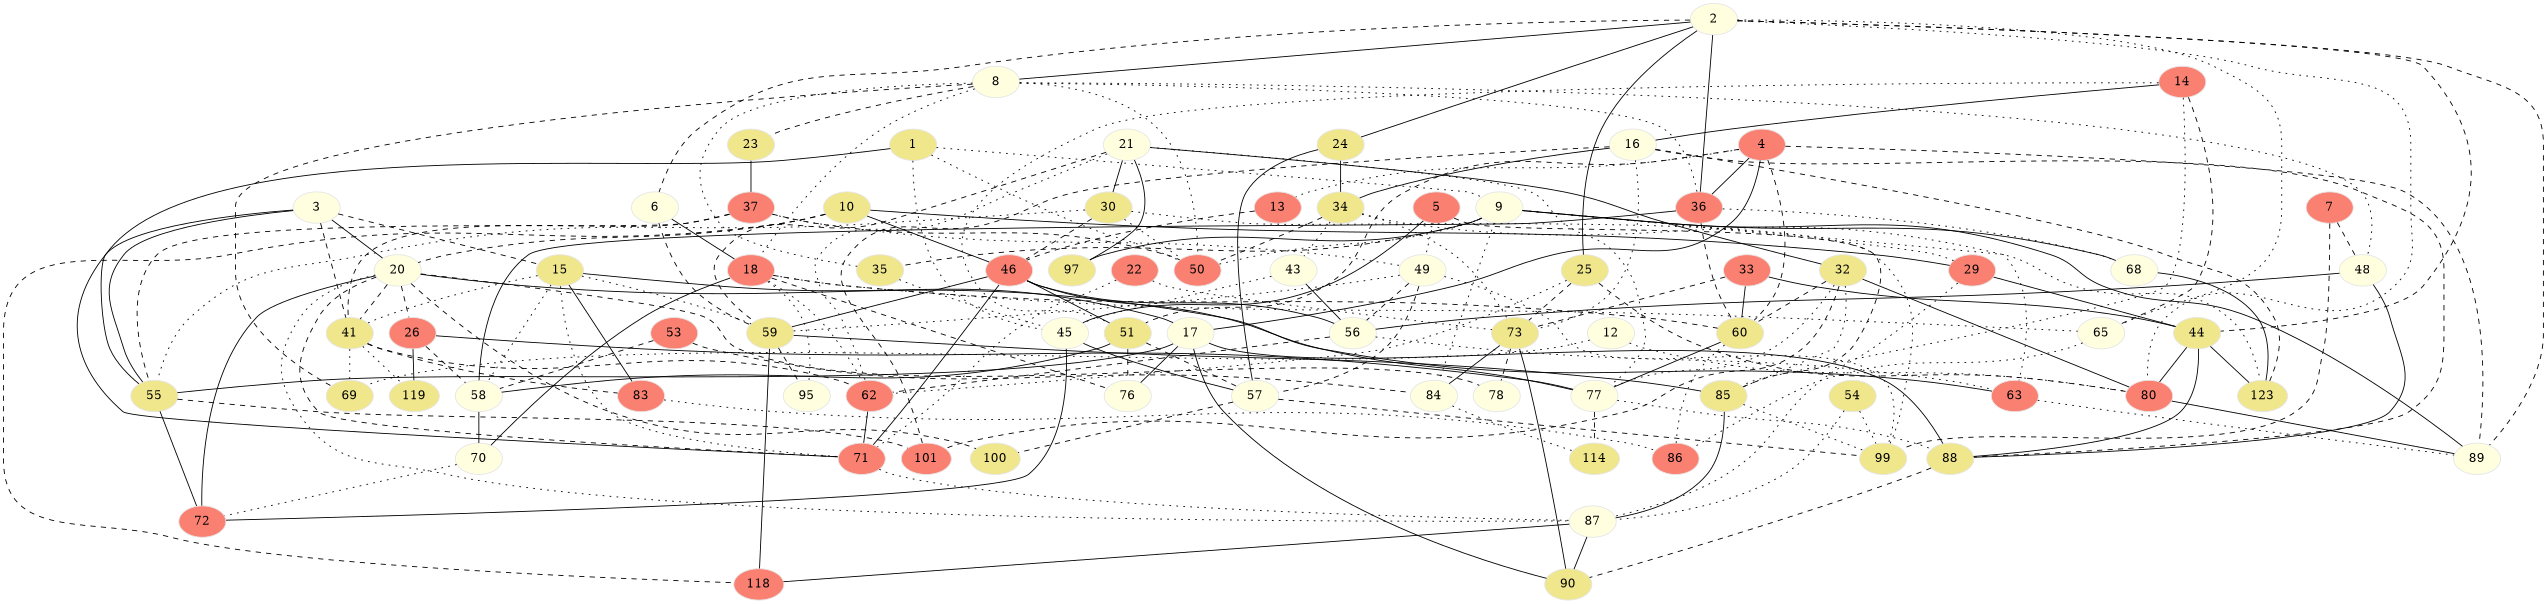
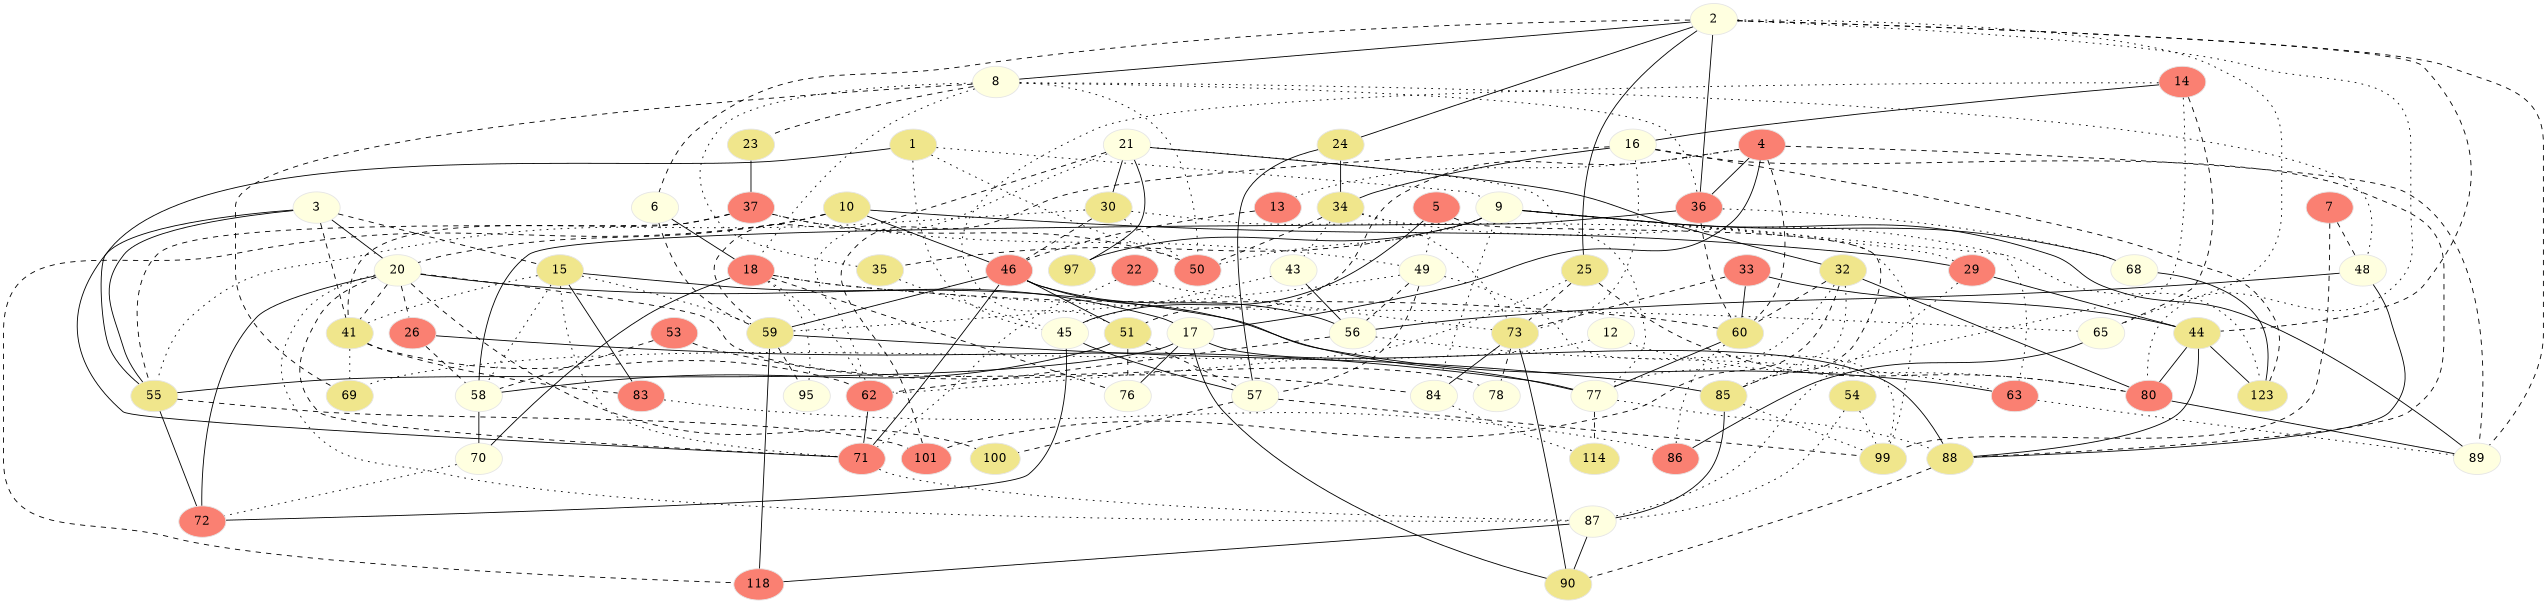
edge "65" -- "86": style dotted -> solid
node "119": removed
